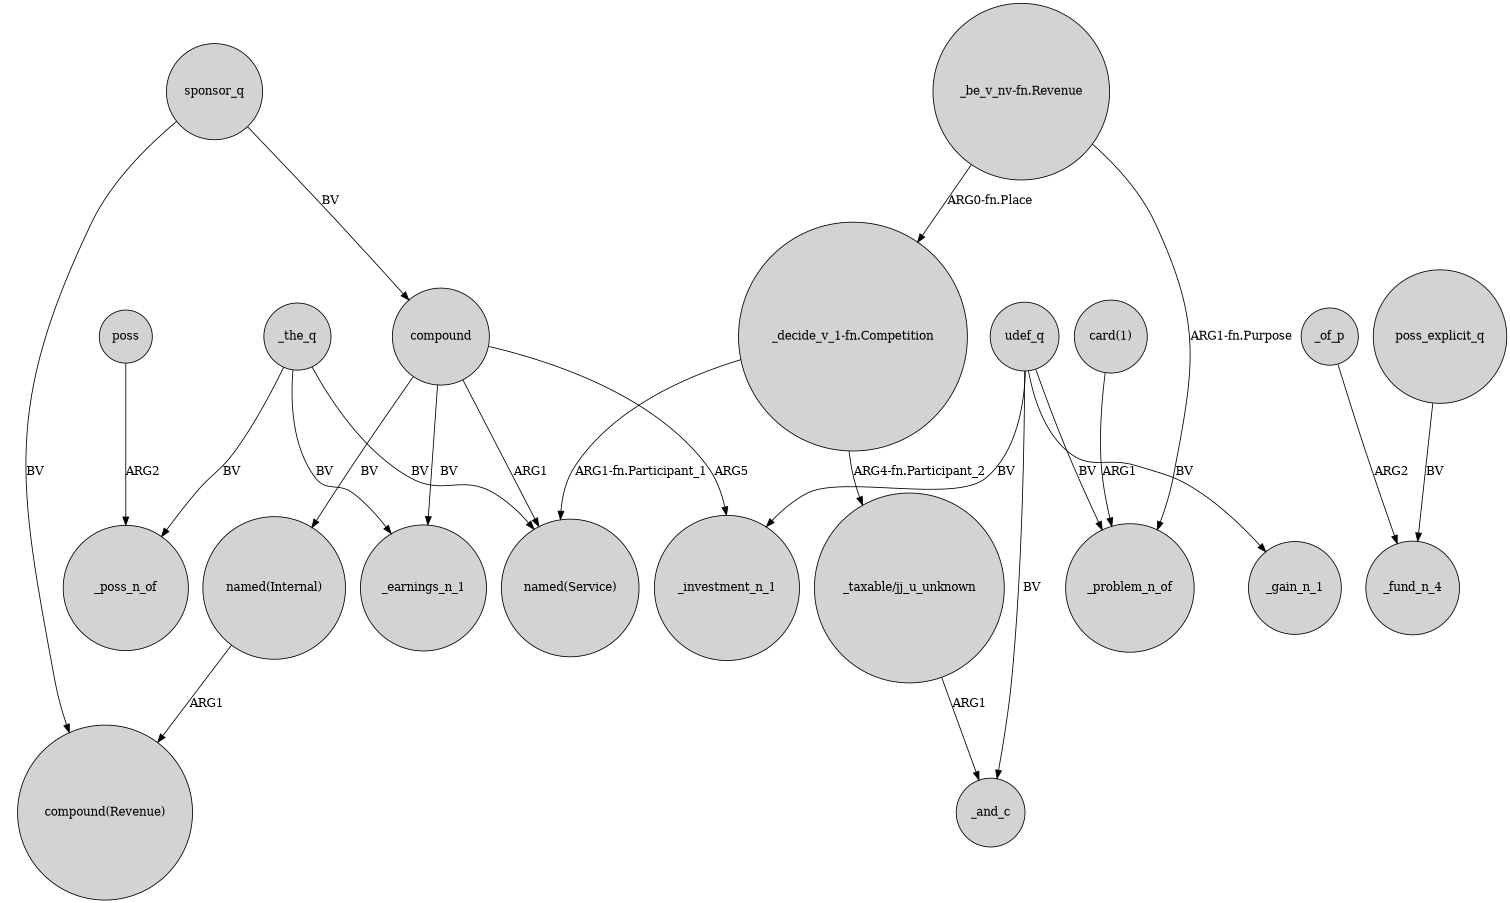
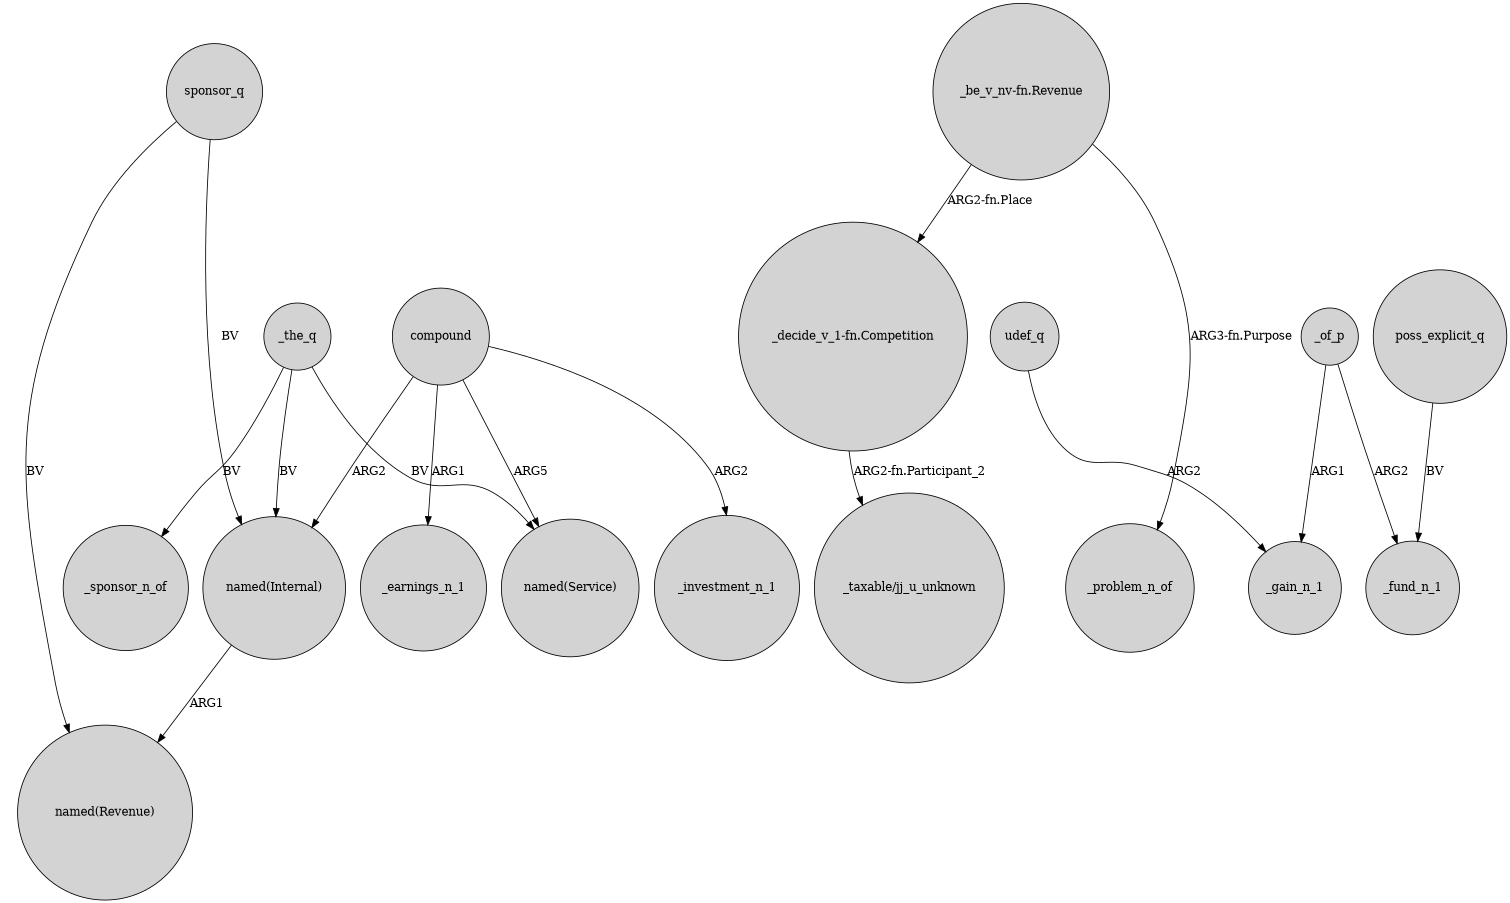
edge "_be_v_nv-fn.Revenue" -> "_decide_v_1-fn.Competition": label "ARG0-fn.Place" -> "ARG2-fn.Place"
edge "sponsor_q" -> "compound": now "sponsor_q" -> "named(Internal)"
node "poss": removed
node "card(1)": removed
edge "_be_v_nv-fn.Revenue" -> "_problem_n_of": label "ARG1-fn.Purpose" -> "ARG3-fn.Purpose"
edge "_decide_v_1-fn.Competition" -> "named(Service)": removed, label "ARG1-fn.Participant_1"
edge "udef_q" -> "_problem_n_of": removed, label "BV"
edge "_of_p" -> "_gain_n_1": added, label "ARG1"
edge "_the_q" -> "_earnings_n_1": now "_the_q" -> "named(Internal)"
edge "compound" -> "named(Internal)": label "BV" -> "ARG2"
edge "compound" -> "_earnings_n_1": label "BV" -> "ARG1"
edge "compound" -> "named(Service)": label "ARG1" -> "ARG5"
edge "compound" -> "_investment_n_1": label "ARG5" -> "ARG2"
edge "_decide_v_1-fn.Competition" -> "_taxable/jj_u_unknown": label "ARG4-fn.Participant_2" -> "ARG2-fn.Participant_2"
edge "udef_q" -> "_gain_n_1": label "BV" -> "ARG2"
edge "udef_q" -> "_investment_n_1": removed, label "BV"
node "_poss_n_of": label "_poss_n_of" -> "_sponsor_n_of"
node "_fund_n_4": label "_fund_n_4" -> "_fund_n_1"
node "compound(Revenue)": label "compound(Revenue)" -> "named(Revenue)"
node "_and_c": removed
